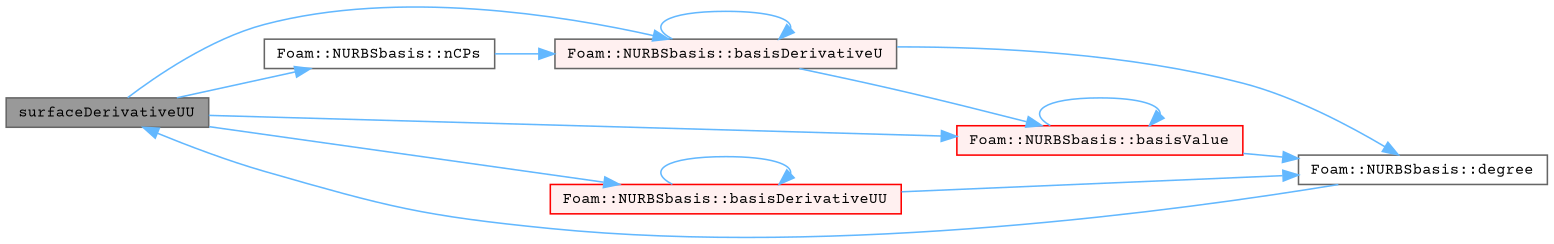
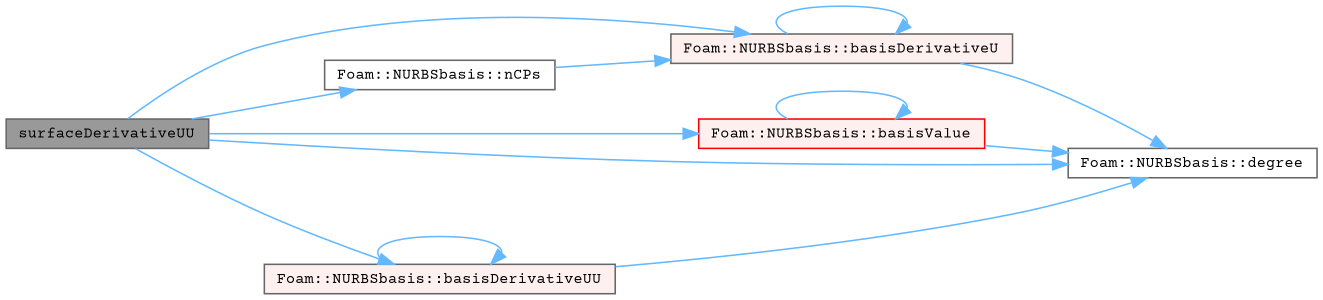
edge "Foam::NURBSbasis::basisDerivativeU" -> "Foam::NURBSbasis::basisValue": removed
node "Foam::NURBSbasis::basisDerivativeUU": color red -> grey40
edge "Foam::NURBSbasis::degree" -> "surfaceDerivativeUU": reversed
